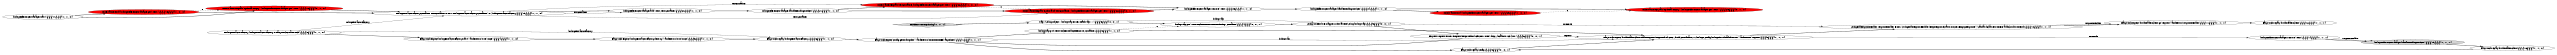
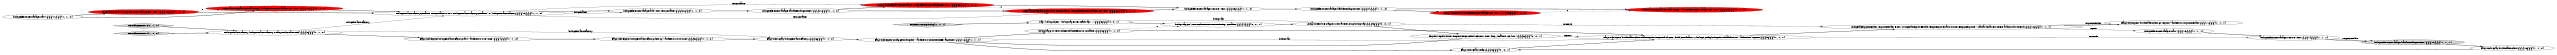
node "EasyMock.replay(druidLeaderClient)@@@12@@@['1', '1', '1']": removed
node "testAddGetRemove['0', '1', '0']": added
node "lookupReferencesManager.start()@@@13@@@['1', '1', '1']": added
node "testAddGetRemove['1', '0', '0']": added
